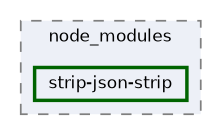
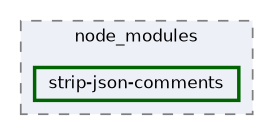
node "strip-json-strip": label "strip-json-strip" -> "strip-json-comments"
